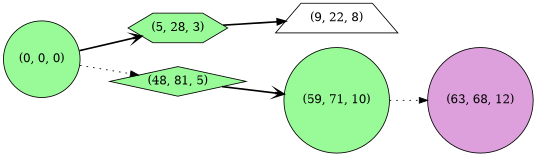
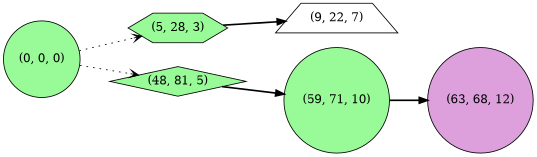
node "(9, 22, 8)": label "(9, 22, 8)" -> "(9, 22, 7)"
edge "(0, 0, 0)" -> "(5, 28, 3)": style bold -> dotted
edge "(0, 0, 0)" -> "(48, 81, 5)": arrowhead normal -> vee
edge "(48, 81, 5)" -> "(59, 71, 10)": arrowhead vee -> normal
edge "(59, 71, 10)" -> "(63, 68, 12)": style dotted -> bold
